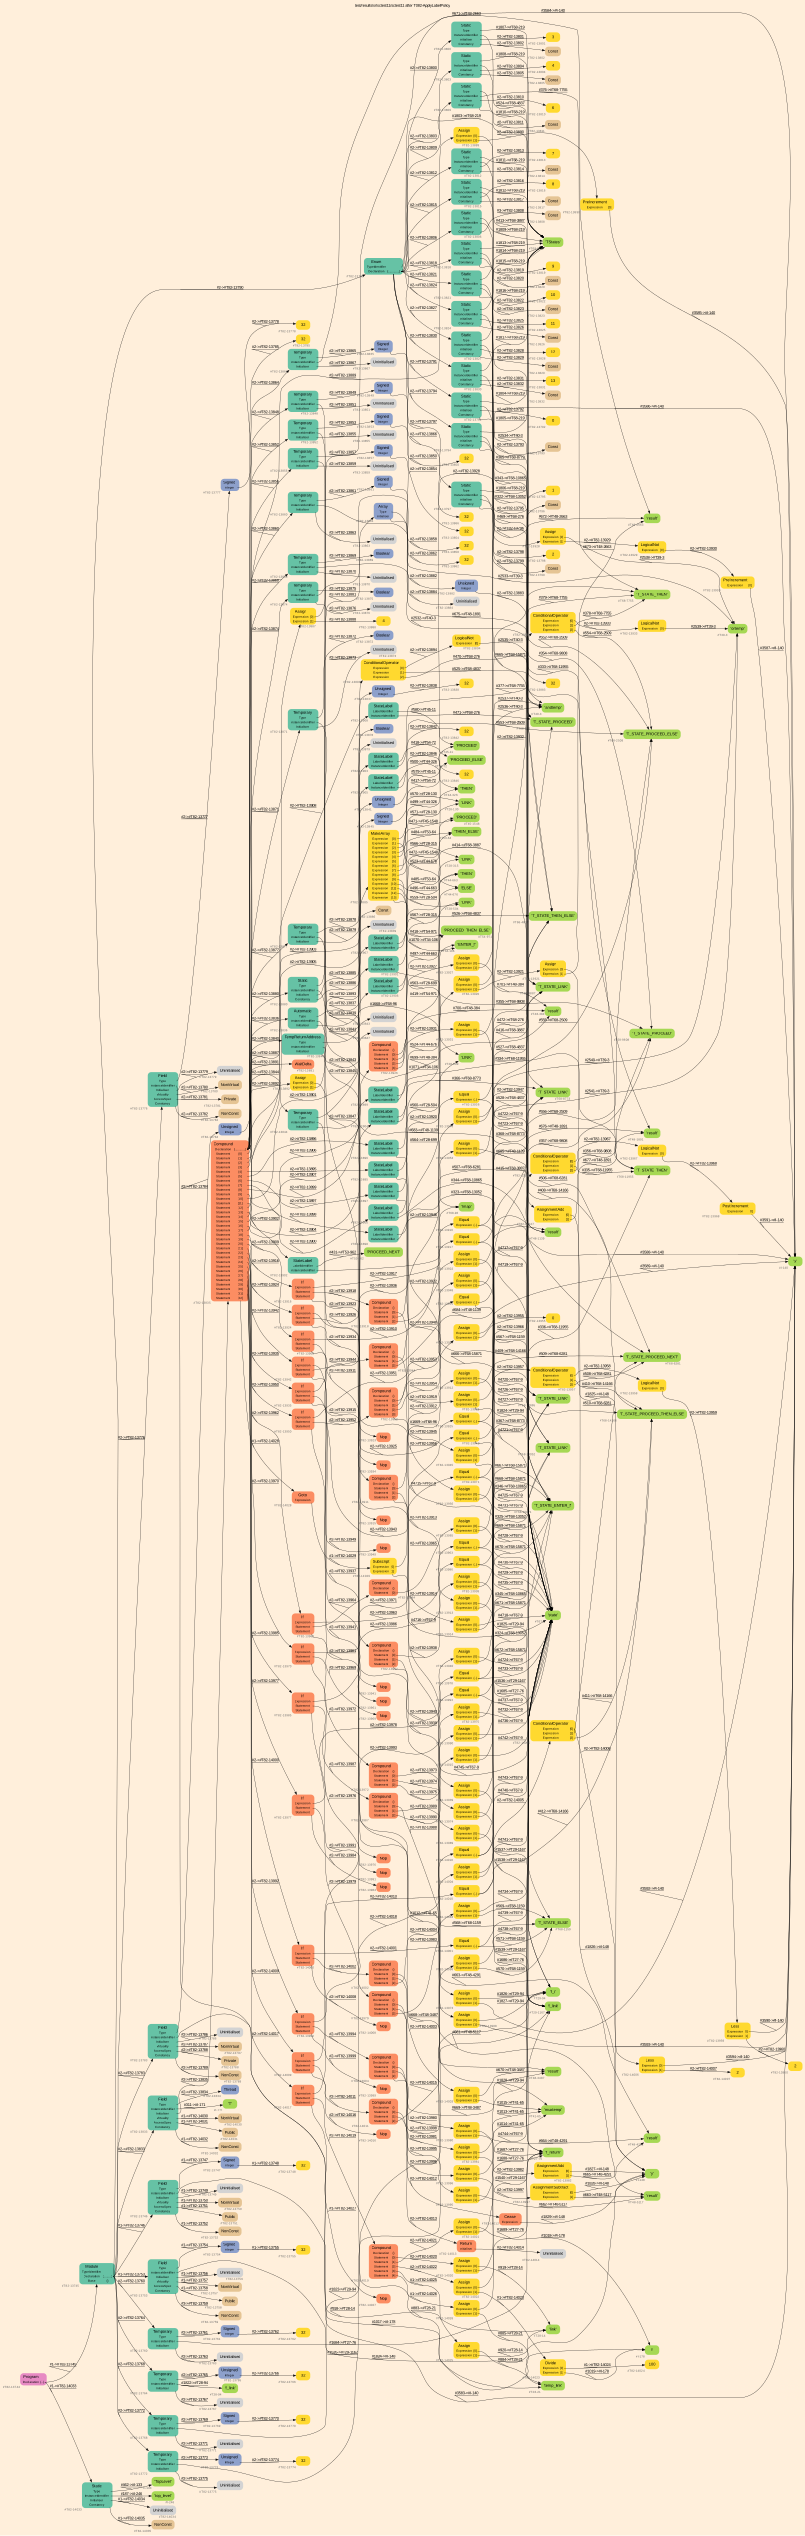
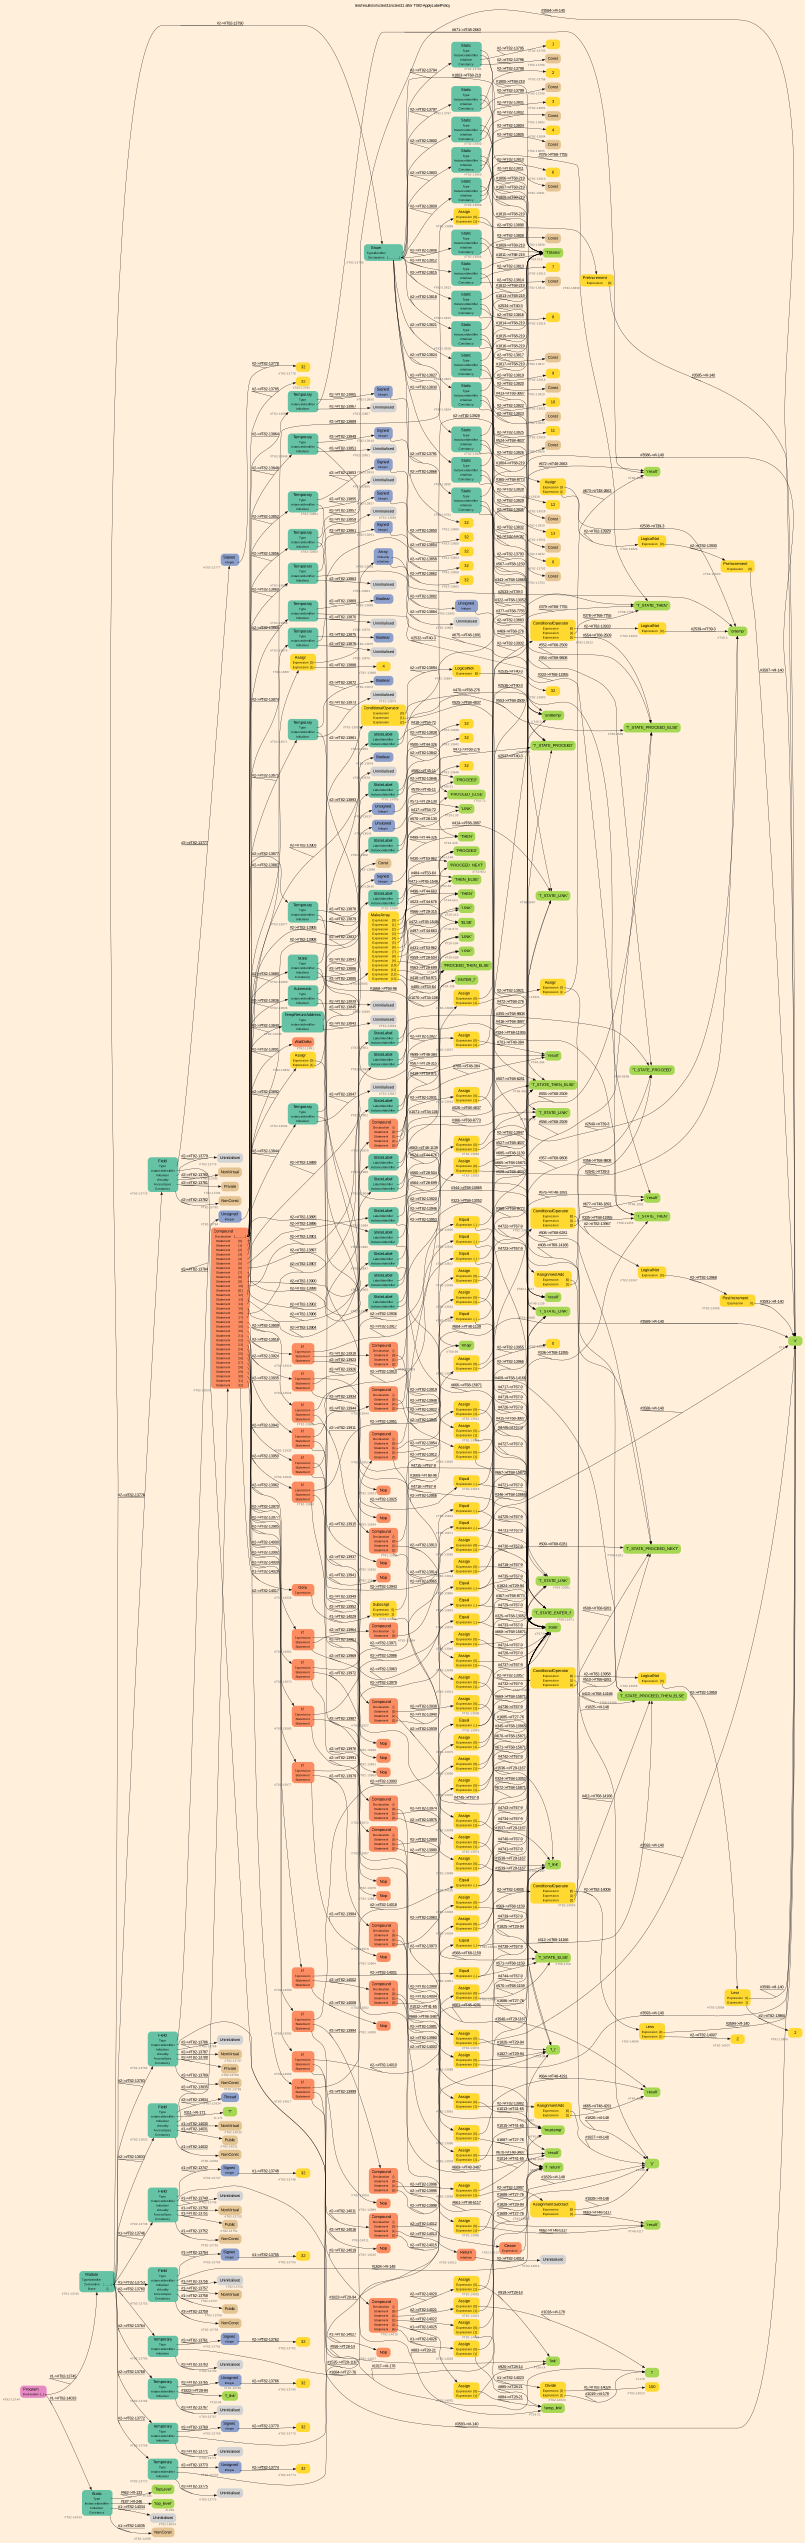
node "Array": text "Type" -> "Virtuality"
edge "MakeArray" -> "'PROCEED_NEXT'": added, label "#430->#T53-962"
